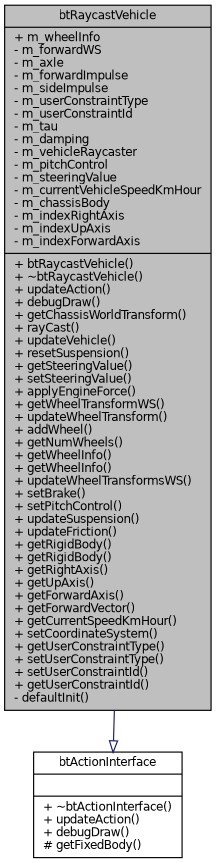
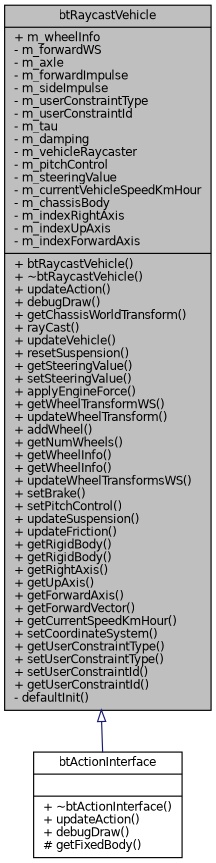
edge "btRaycastVehicle" -> "btActionInterface": reversed
